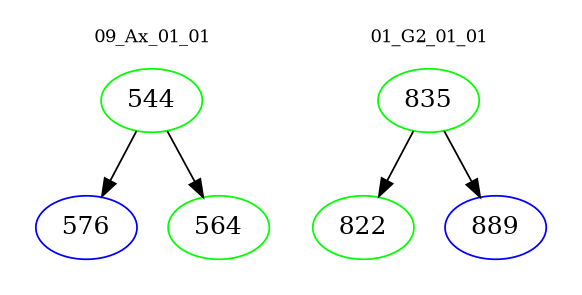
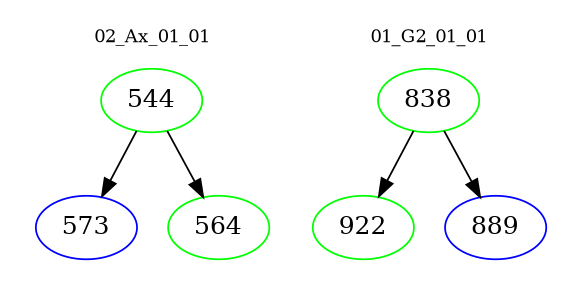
cluster "09_Ax_01_01": label "09_Ax_01_01" -> "02_Ax_01_01"
node "835": label "835" -> "838"
node "576": label "576" -> "573"
node "822": label "822" -> "922"
